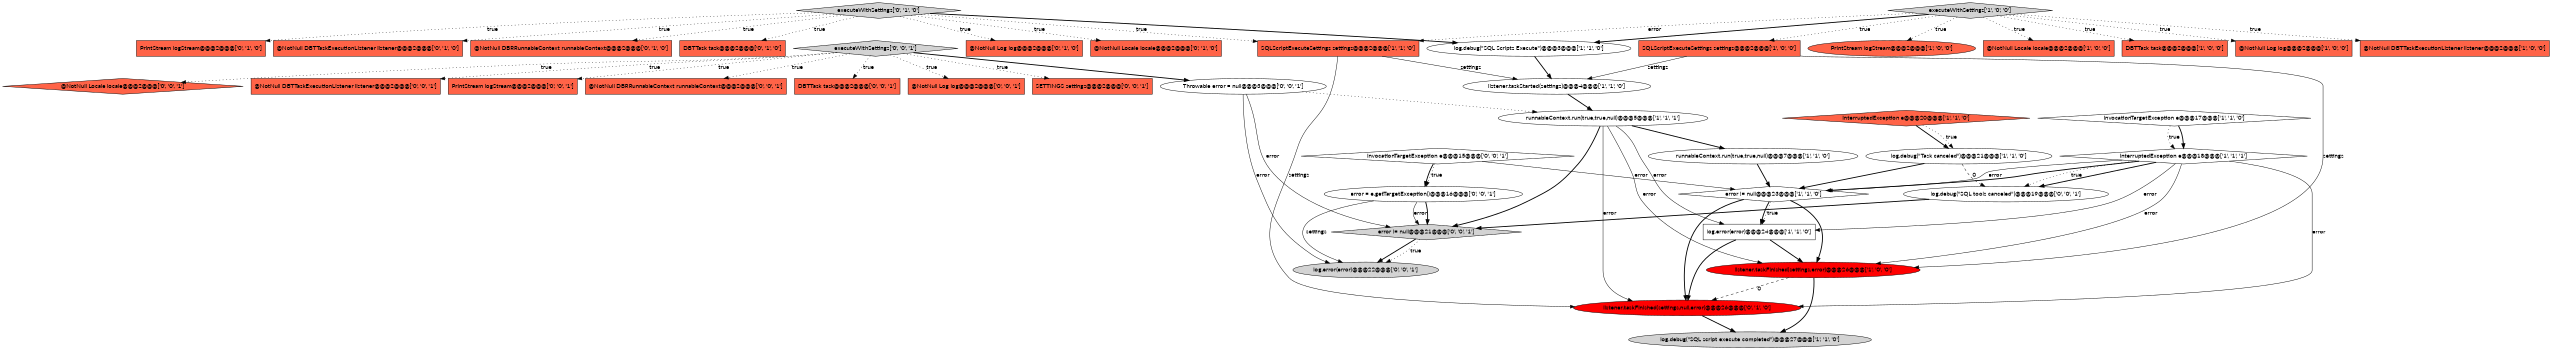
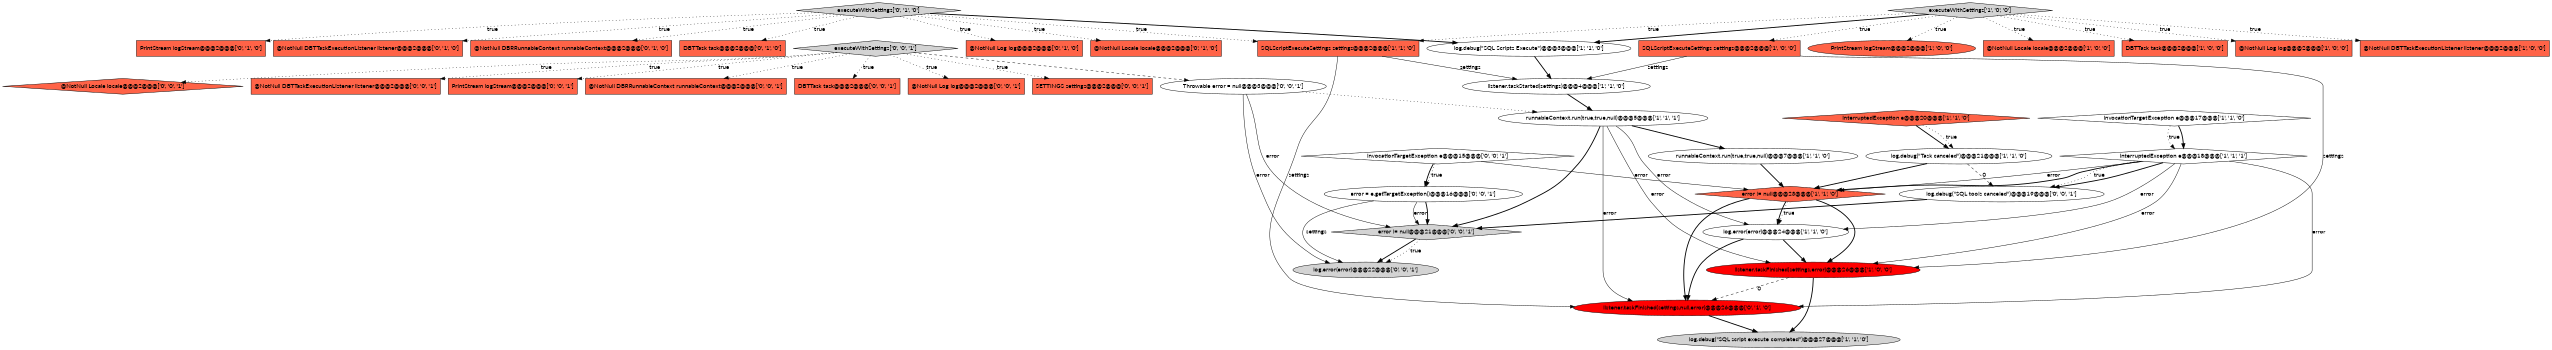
edge "executeWithSettings['1', '0', '0']" -> "SQLScriptExecuteSettings settings@@@2@@@['1', '1', '0']": label "error" -> "true"
edge "executeWithSettings['0', '0', '1']" -> "Throwable error = null@@@3@@@['0', '0', '1']": style bold -> dashed
node "error != null@@@23@@@['1', '1', '0']": fillcolor white -> tomato
node "log.error(error)@@@24@@@['1', '1', '0']": shape box -> ellipse
